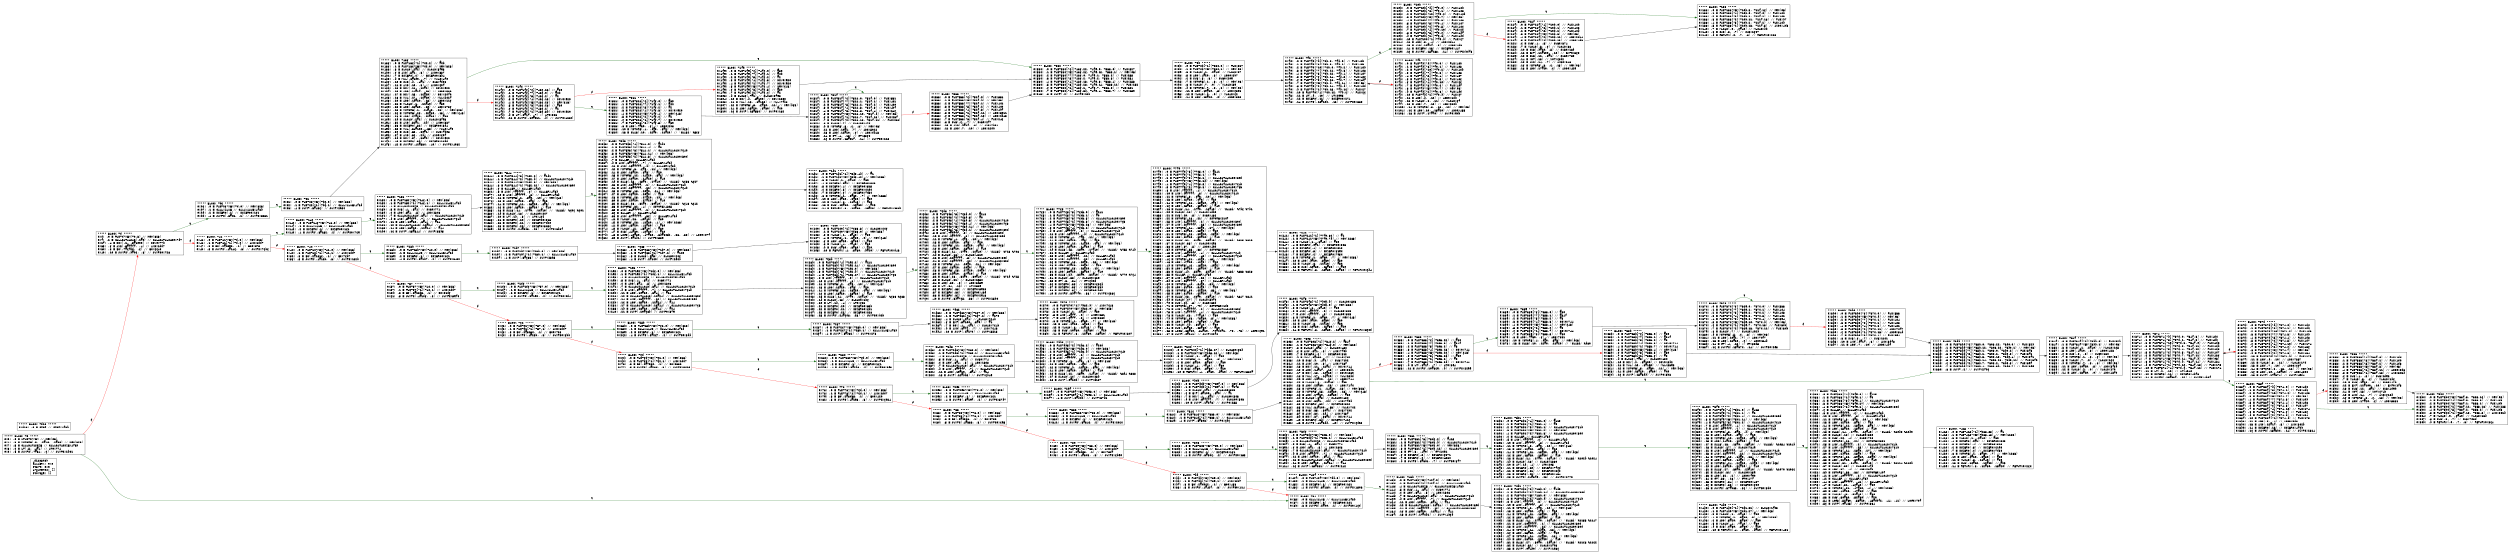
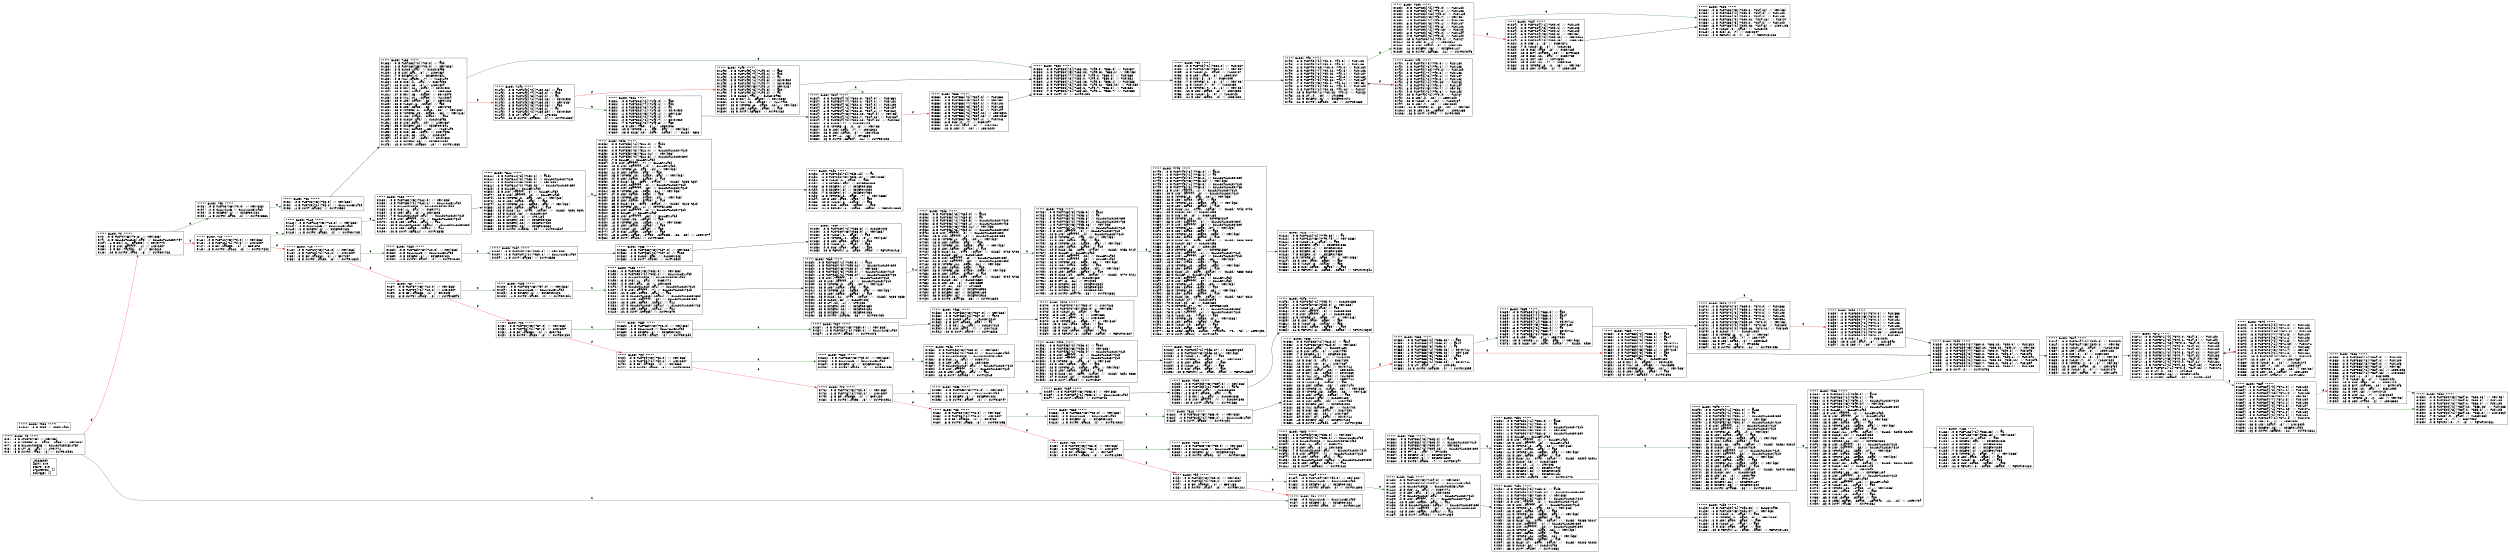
node "_dispatch": text "CALLERx: 0x0" -> "Hash: 0x0"
